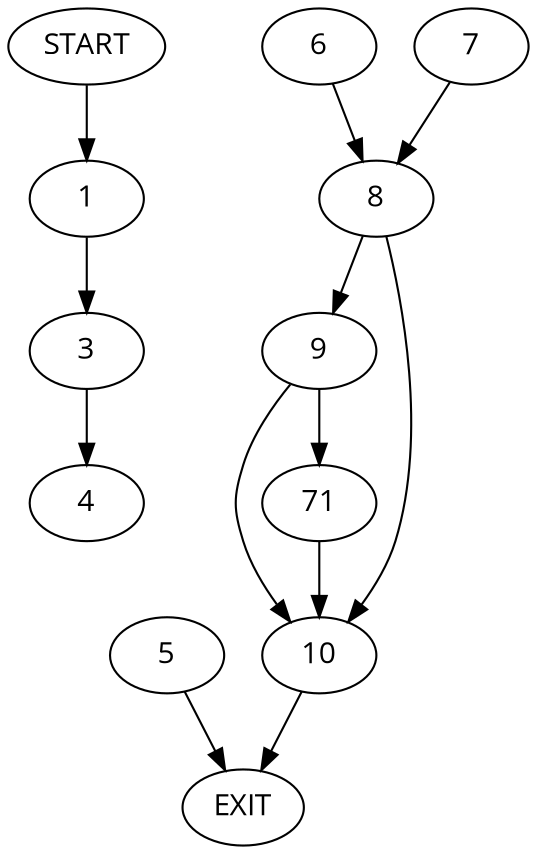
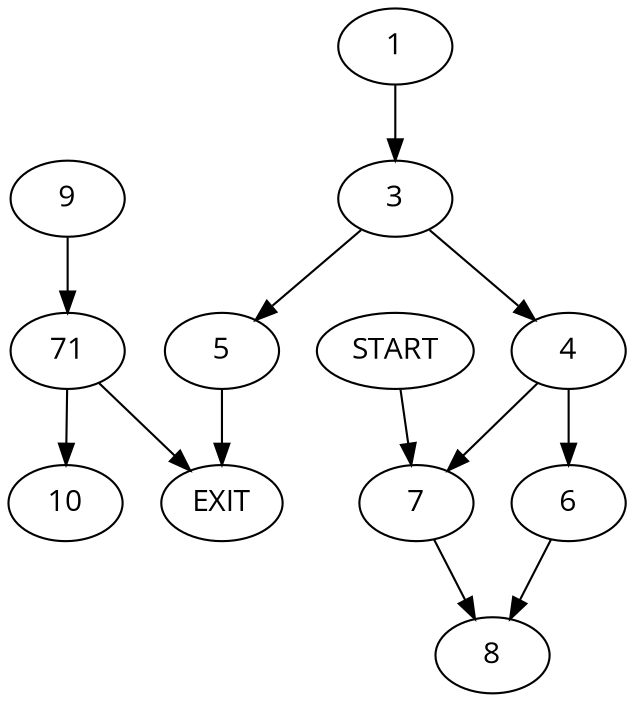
edge "START" -> "1": now "START" -> "7"
edge "8" -> "9": removed
edge "3" -> "5": added
edge "4" -> "6": added
edge "4" -> "7": added
edge "8" -> "10": removed
edge "9" -> "10": removed
edge "10" -> "EXIT": now "71" -> "EXIT"
